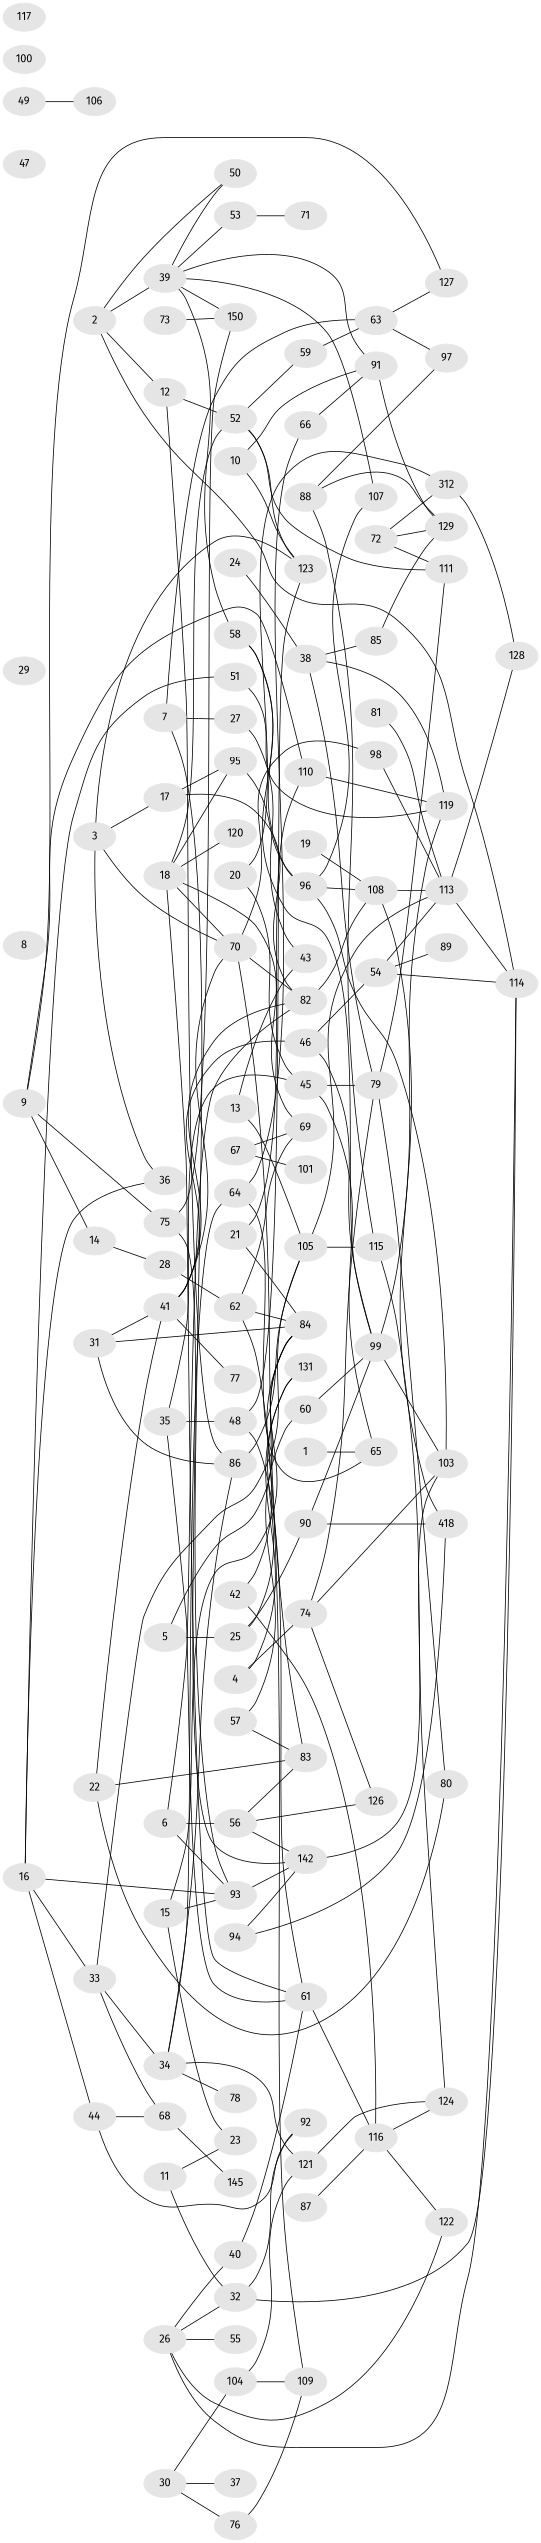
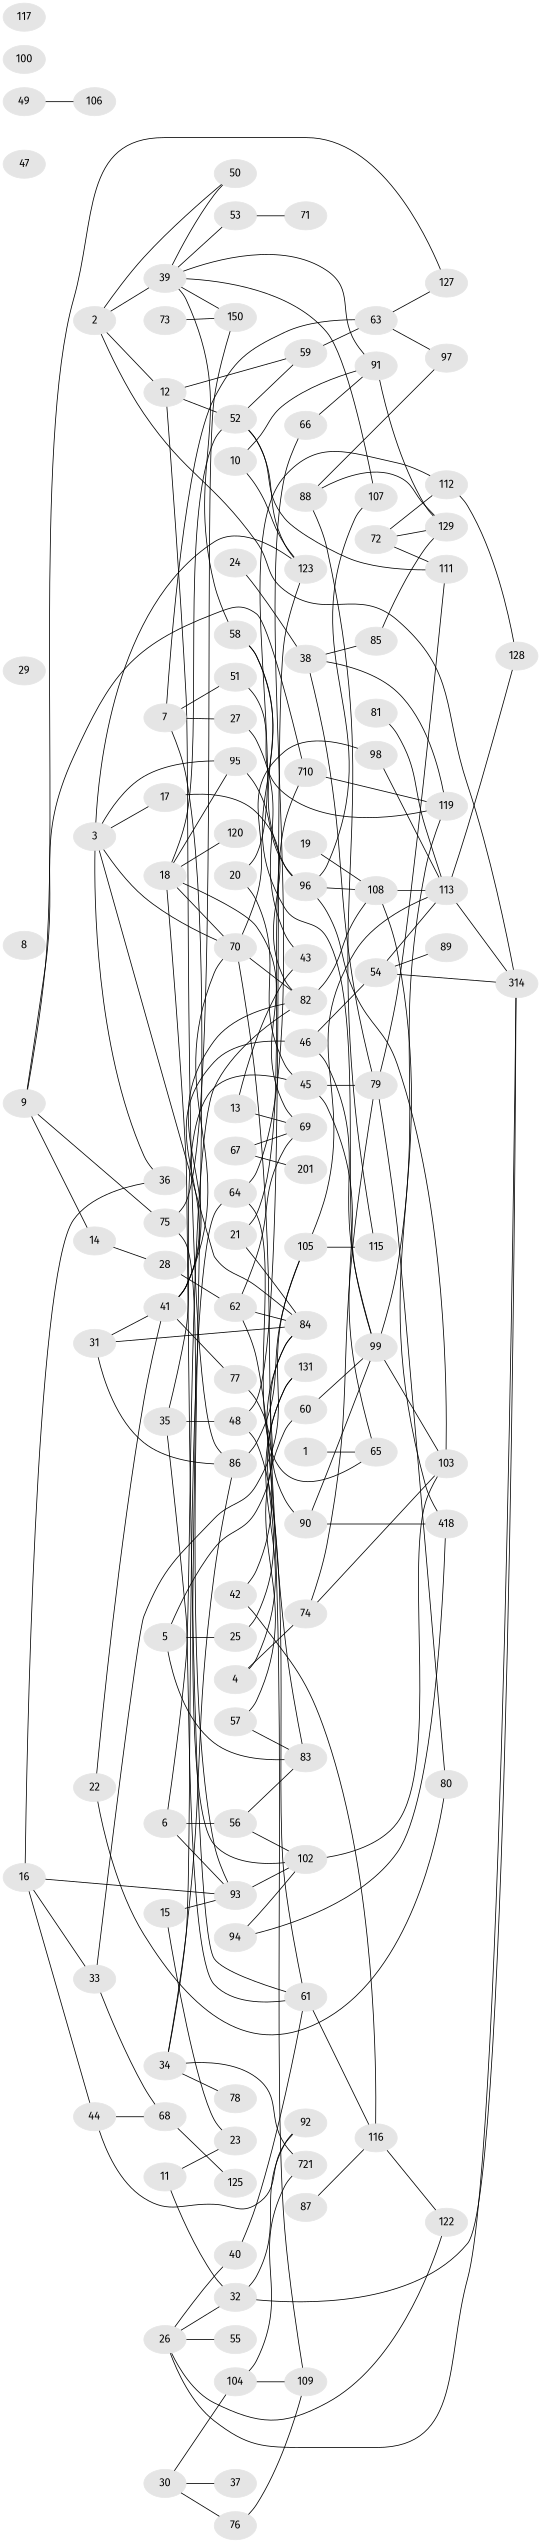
edge "59" -- "12": added
node "312": label "312" -> "112"
node "110": label "110" -> "710"
edge "95" -- "17": now "95" -- "3"
node "114": label "114" -> "314"
node "101": label "101" -> "201"
edge "13" -- "105": now "13" -- "69"
edge "51" -- "16": now "51" -- "7"
edge "90" -- "25": now "90" -- "77"
edge "84" -- "15": now "84" -- "3"
edge "83" -- "22": now "83" -- "5"
node "126": removed
node "142": label "142" -> "102"
edge "33" -- "34": removed
node "124": removed
node "121": label "121" -> "721"
node "145": label "145" -> "125"
